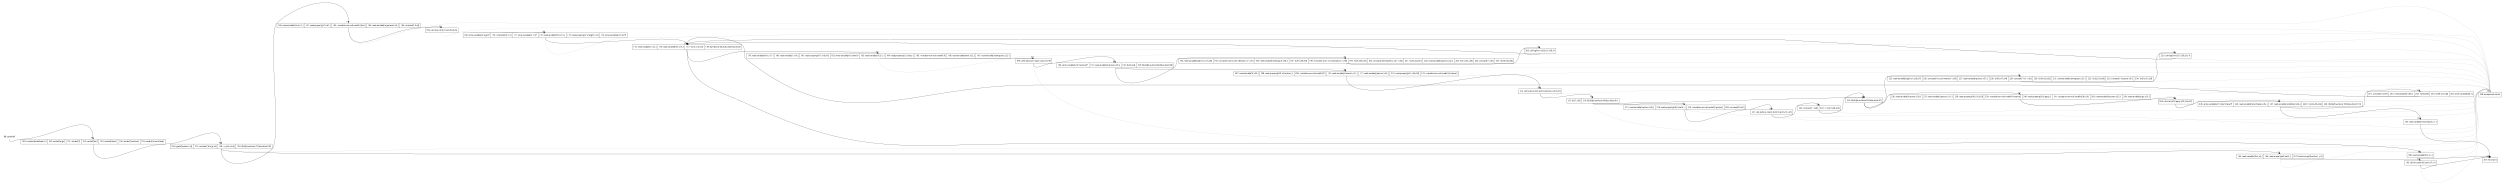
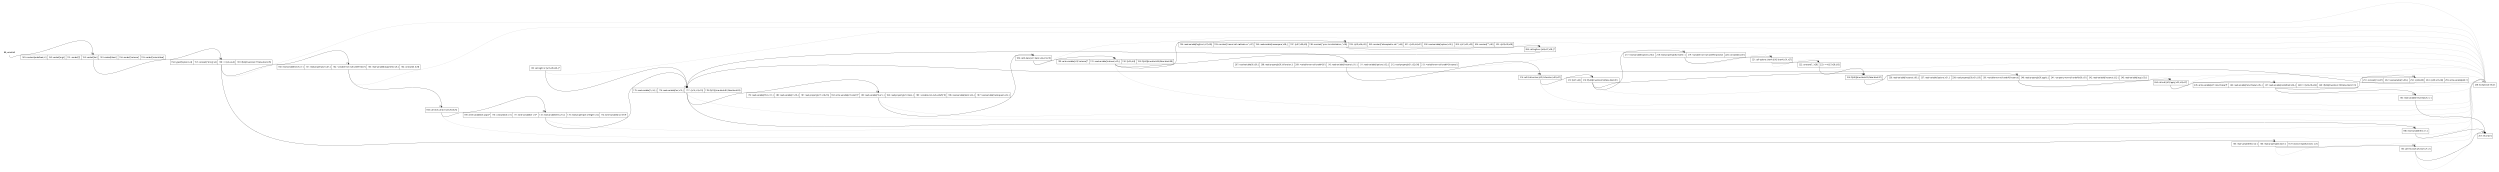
node "225: read-variable['logError',v28,v27]": removed
